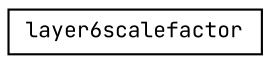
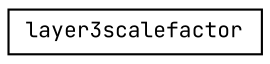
node "layer6scalefactor": label "layer6scalefactor" -> "layer3scalefactor"
